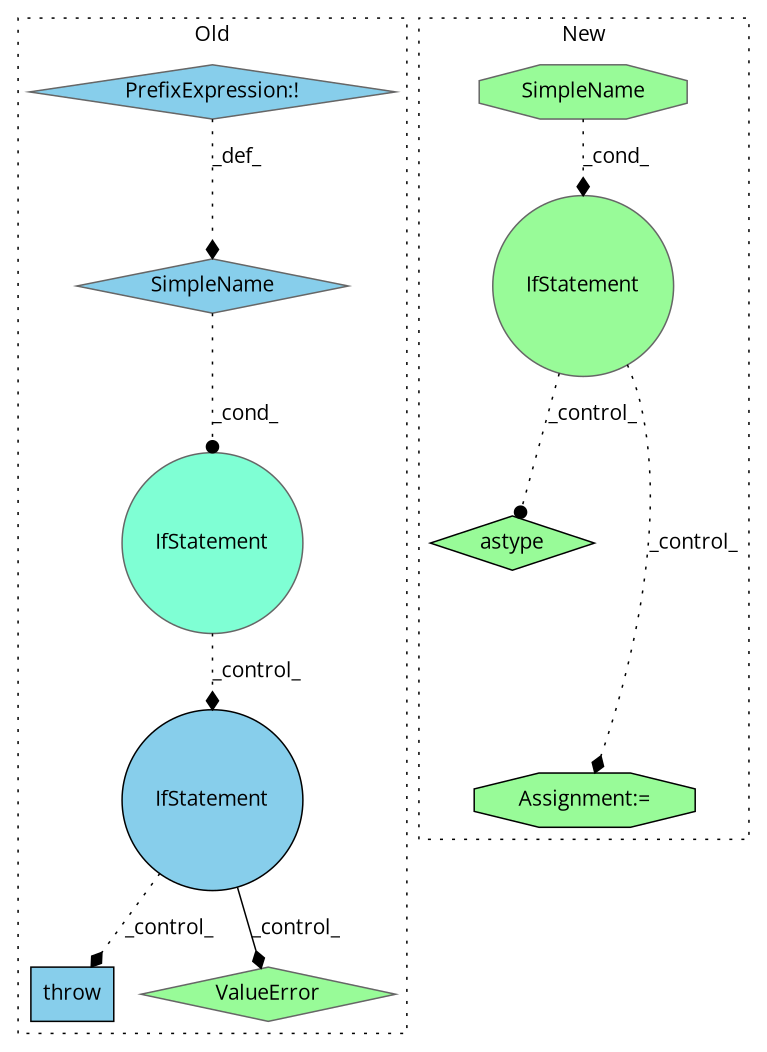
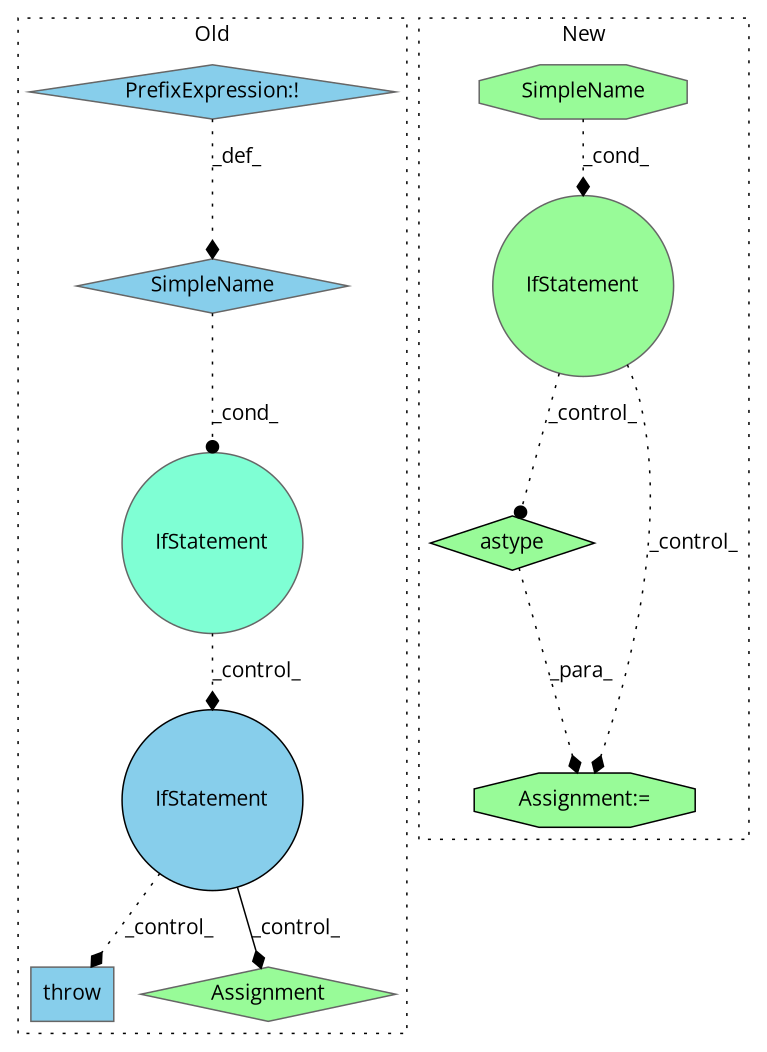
edge "astype" -> "Assignment:=": added, label "_para_"
node "throw": color black -> gray40
node "ValueError": label "ValueError" -> "Assignment"
